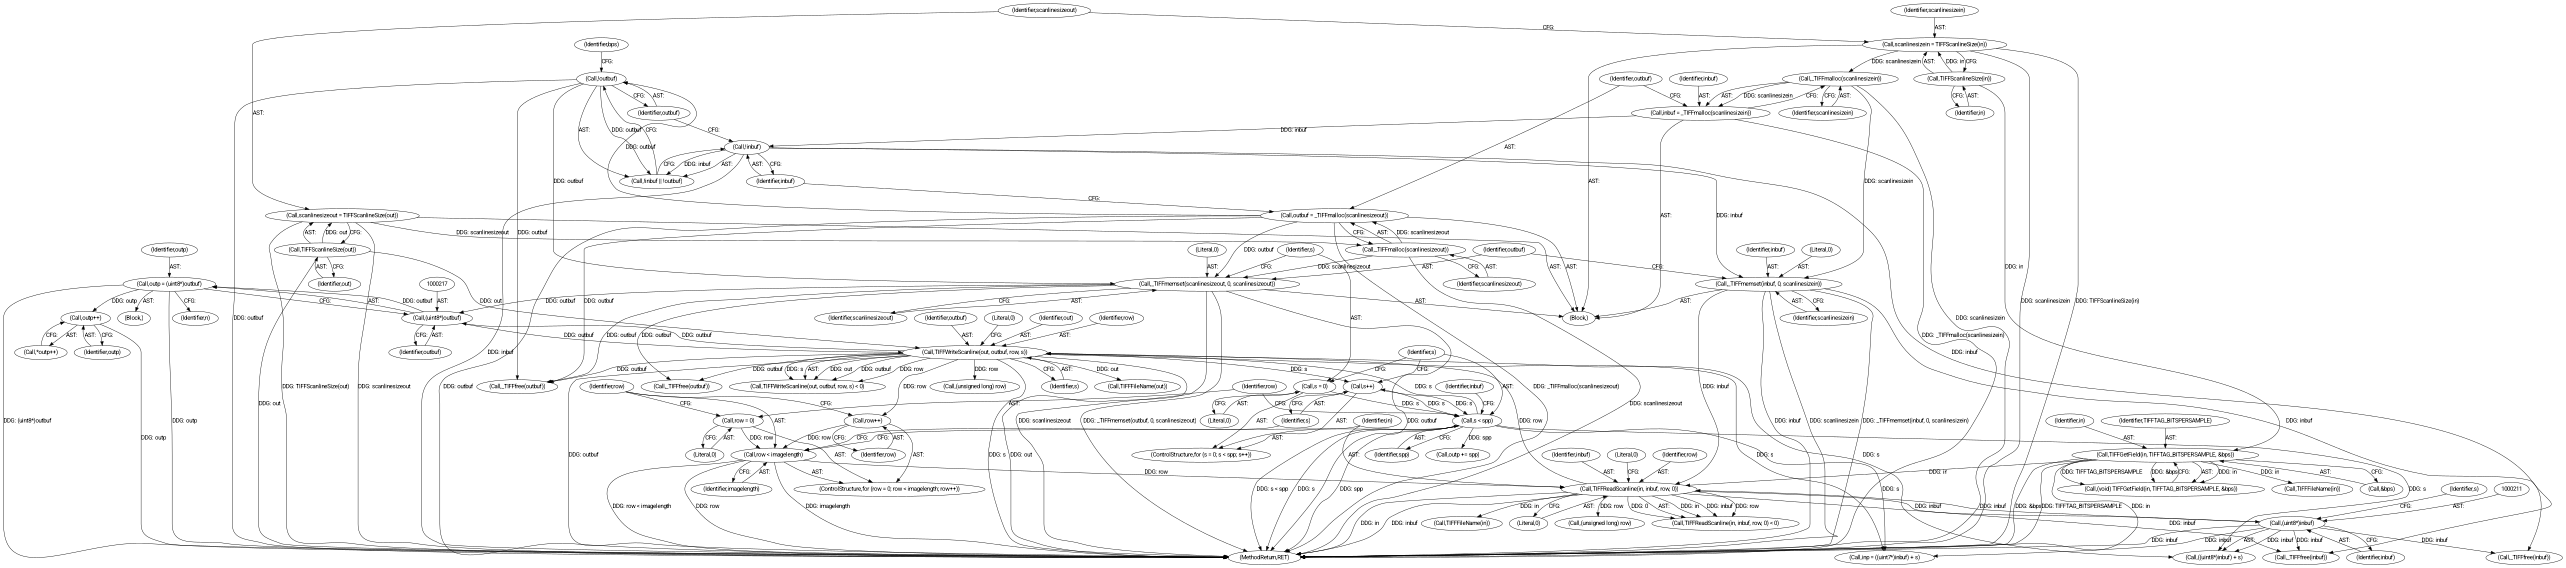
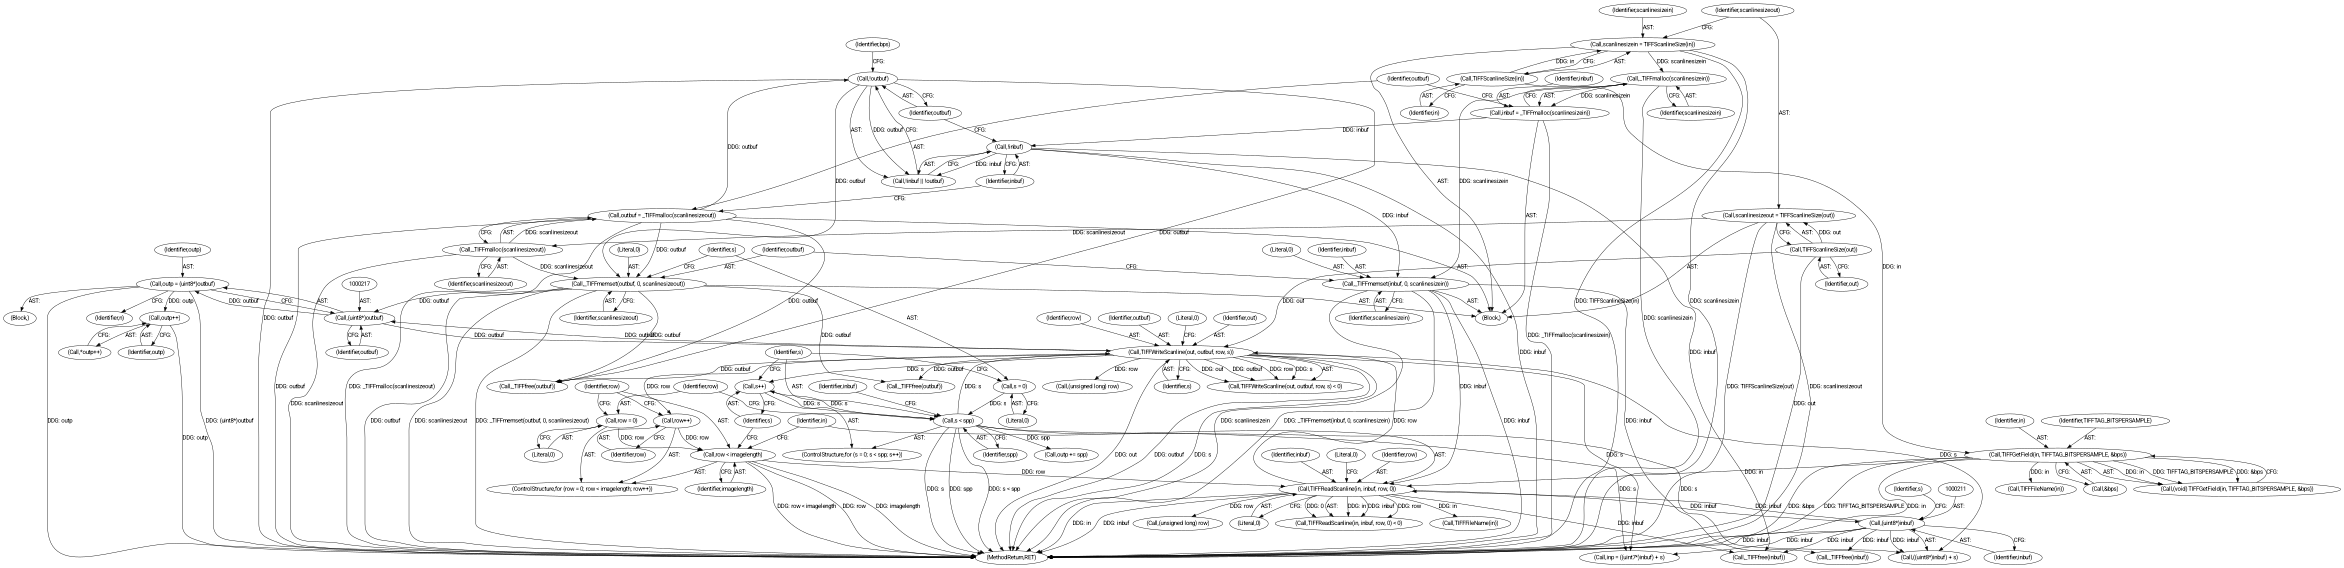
node "(Call,_TIFFmemset(scanlinesizeout, 0, scanlinesizeout))": label "(Call,_TIFFmemset(scanlinesizeout, 0, scanlinesizeout))" -> "(Call,_TIFFmemset(outbuf, 0, scanlinesizeout))"
node "(Call,TIFFFileName(out))": removed
edge "(Call,s = 0)" -> "(ControlStructure,for (s = 0; s < spp; s++))": removed, label "AST:"
